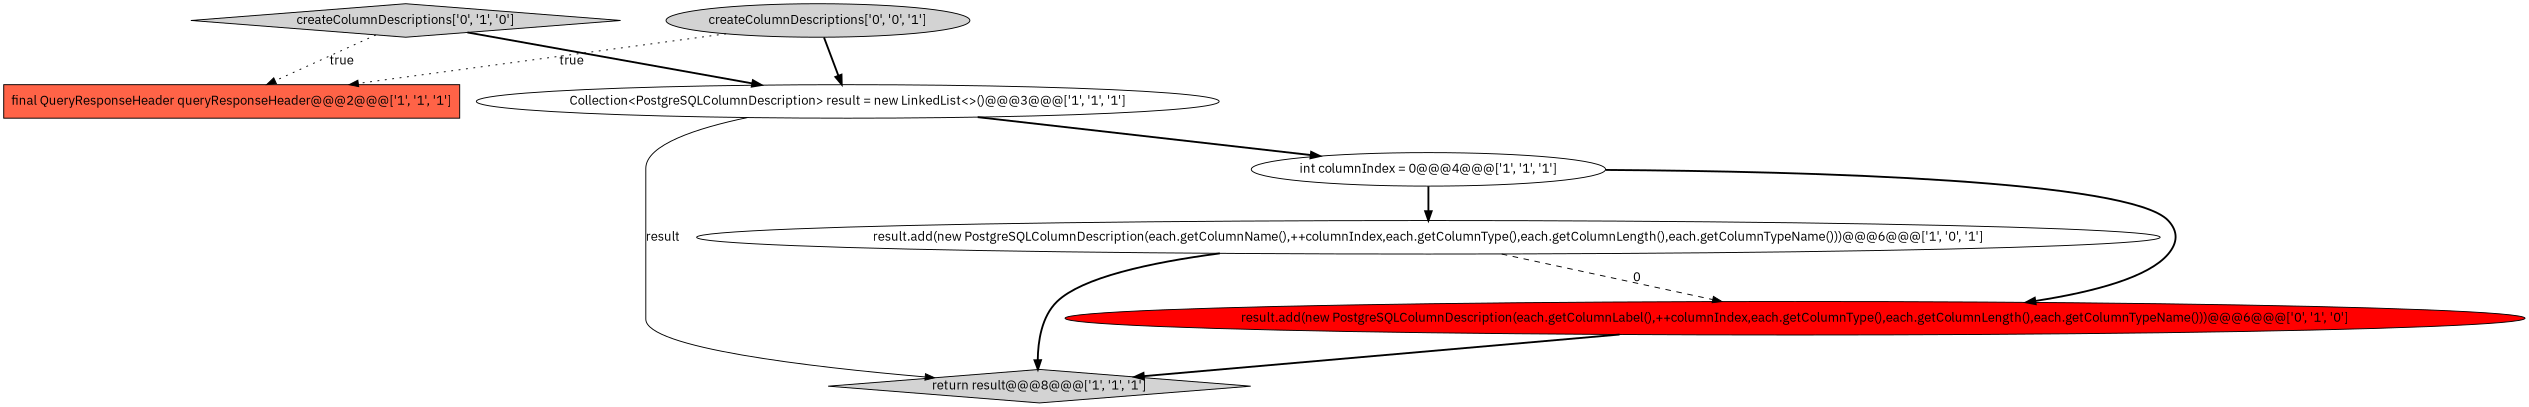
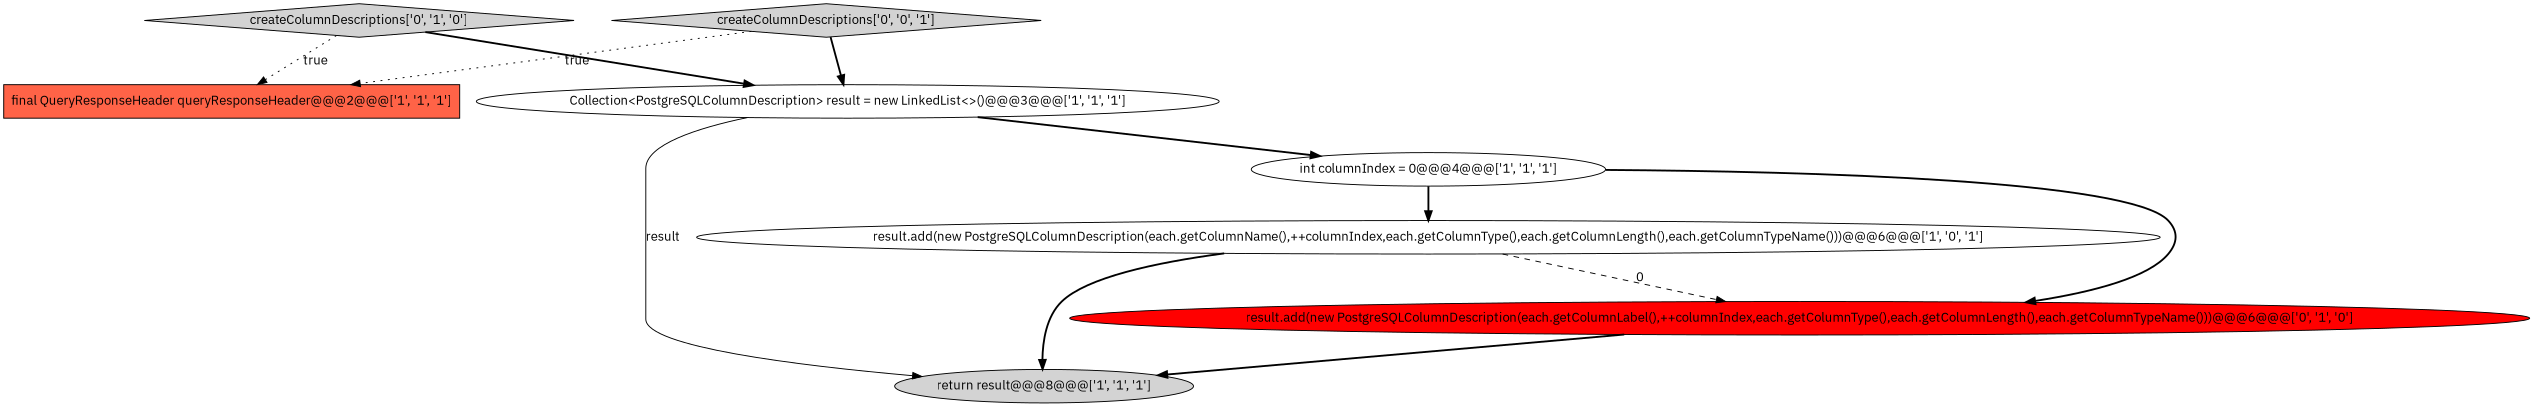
node "createColumnDescriptions['0', '0', '1']": shape ellipse -> diamond
node "return result@@@8@@@['1', '1', '1']": shape diamond -> ellipse
